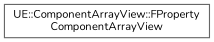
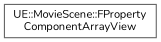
node "UE::ComponentArrayView::FProperty ComponentArrayView": label "UE::ComponentArrayView::FProperty ComponentArrayView" -> "UE::MovieScene::FProperty ComponentArrayView"
